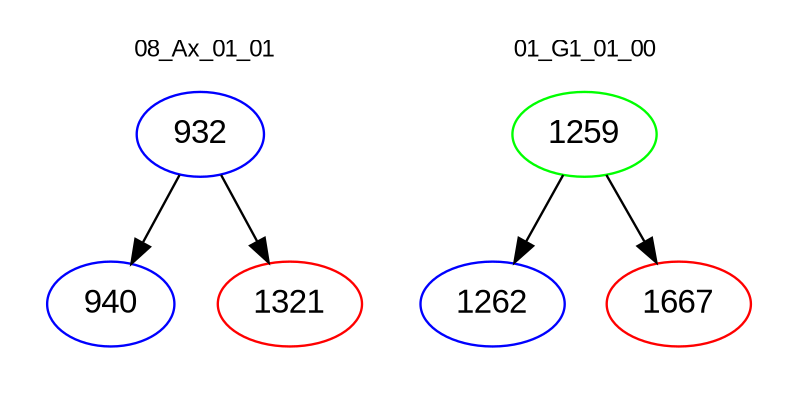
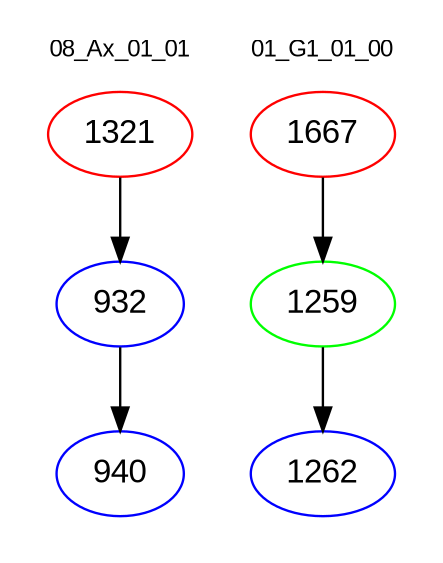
edge "932" -> "1321": reversed
edge "1259" -> "1667": reversed
